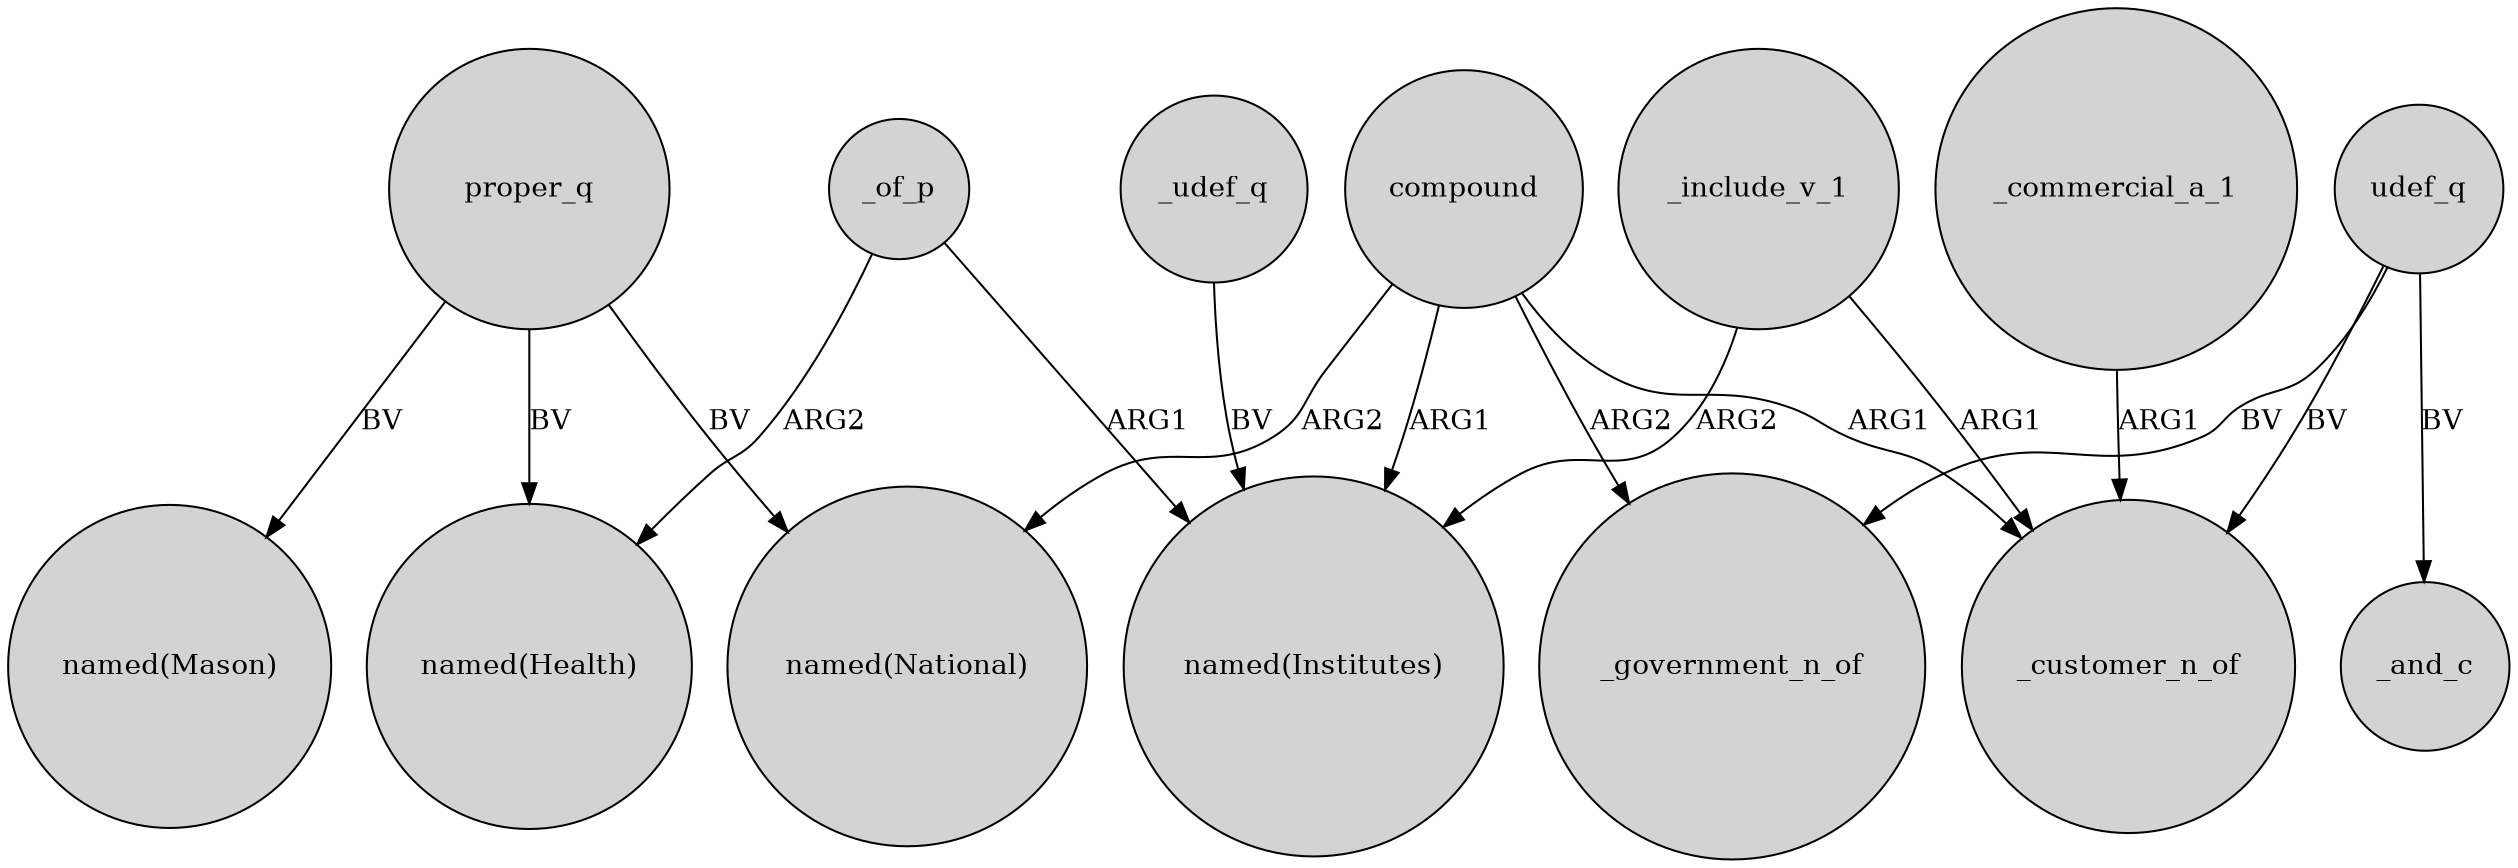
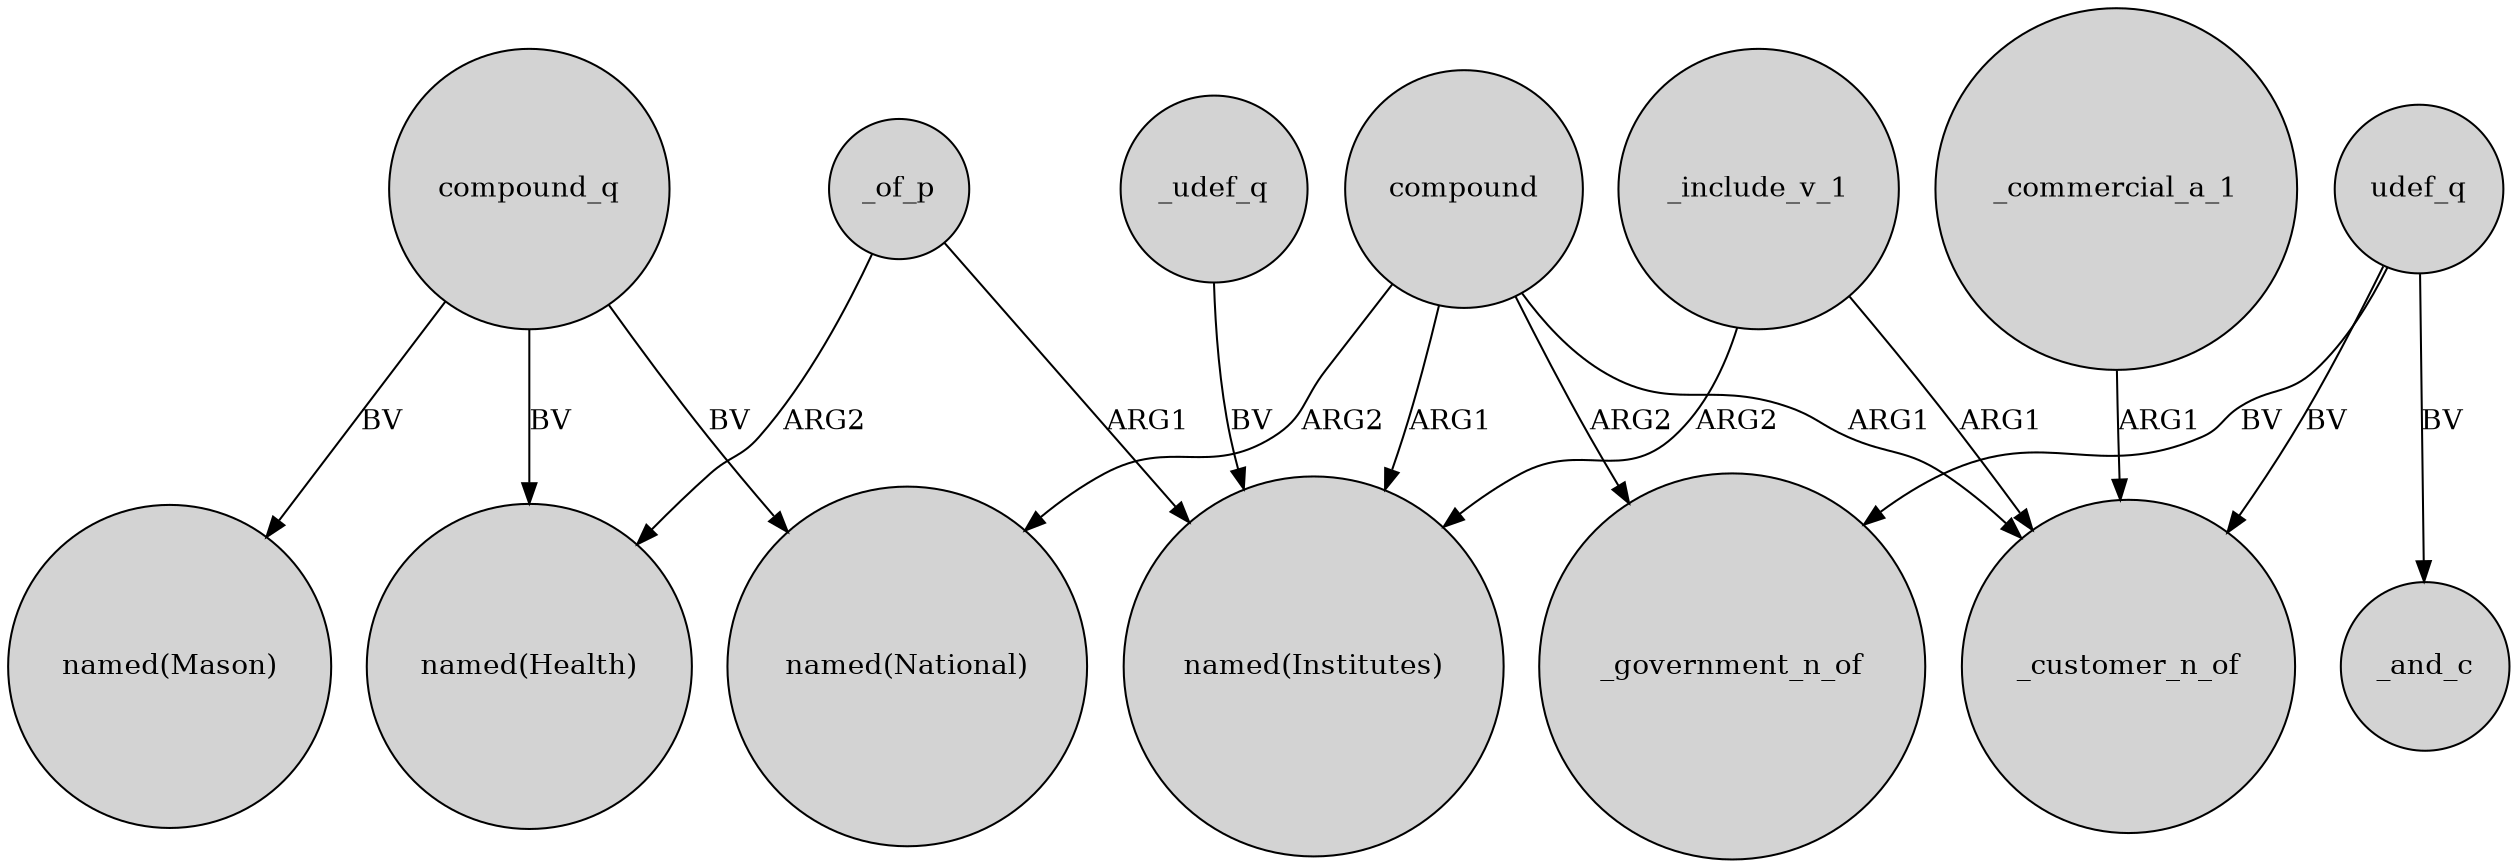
node "proper_q": label "proper_q" -> "compound_q"
